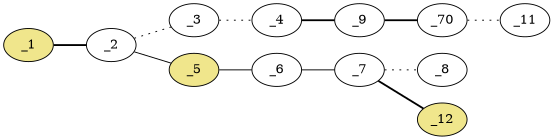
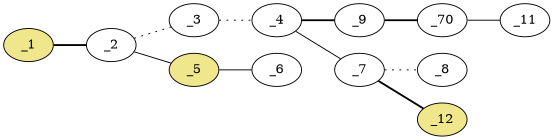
edge "_70" -- "_11": style dotted -> solid
edge "_6" -- "_7": now "_4" -- "_7"
